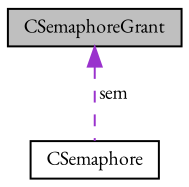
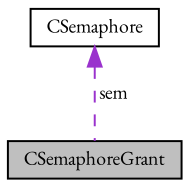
edge "CSemaphore" -> "CSemaphoreGrant": reversed
